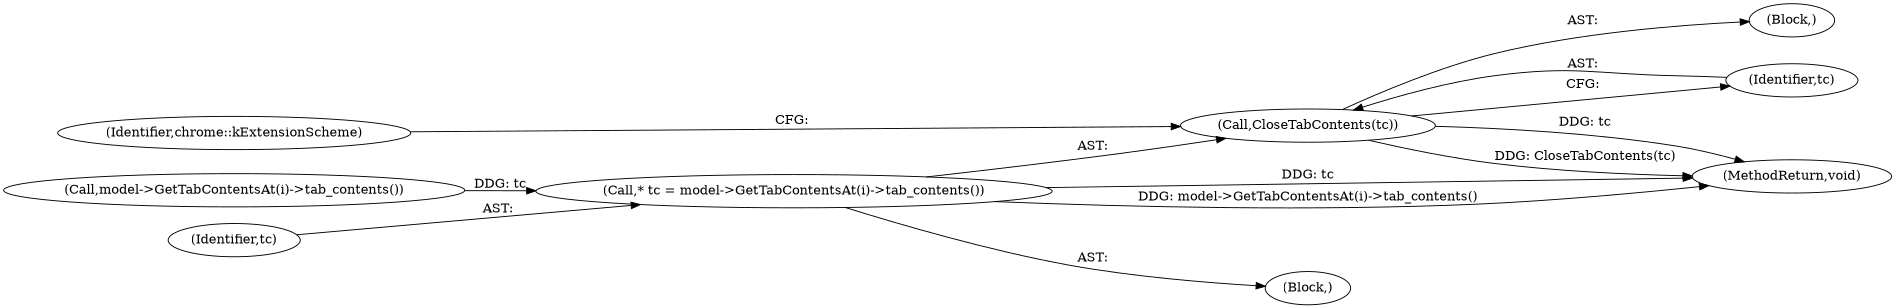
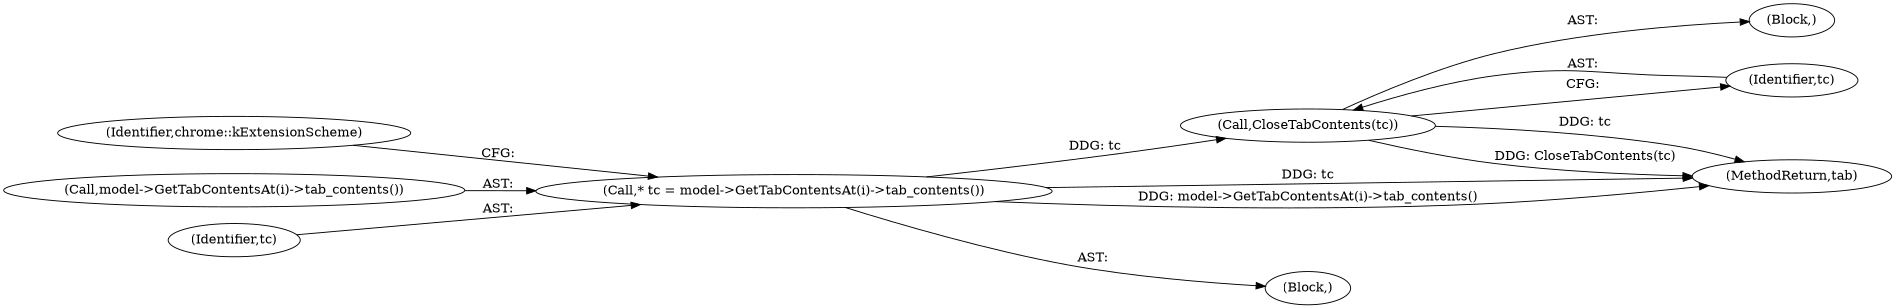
edge "(Identifier,chrome::kExtensionScheme)" -> "(Call,CloseTabContents(tc))": now "(Identifier,chrome::kExtensionScheme)" -> "(Call,* tc = model->GetTabContentsAt(i)->tab_contents())"
edge "(Call,* tc = model->GetTabContentsAt(i)->tab_contents())" -> "(Call,CloseTabContents(tc))": label "AST: " -> "DDG: tc"
node "(MethodReturn,void)": label "(MethodReturn,void)" -> "(MethodReturn,tab)"
edge "(Call,model->GetTabContentsAt(i)->tab_contents())" -> "(Call,* tc = model->GetTabContentsAt(i)->tab_contents())": label "DDG: tc" -> "AST: "
